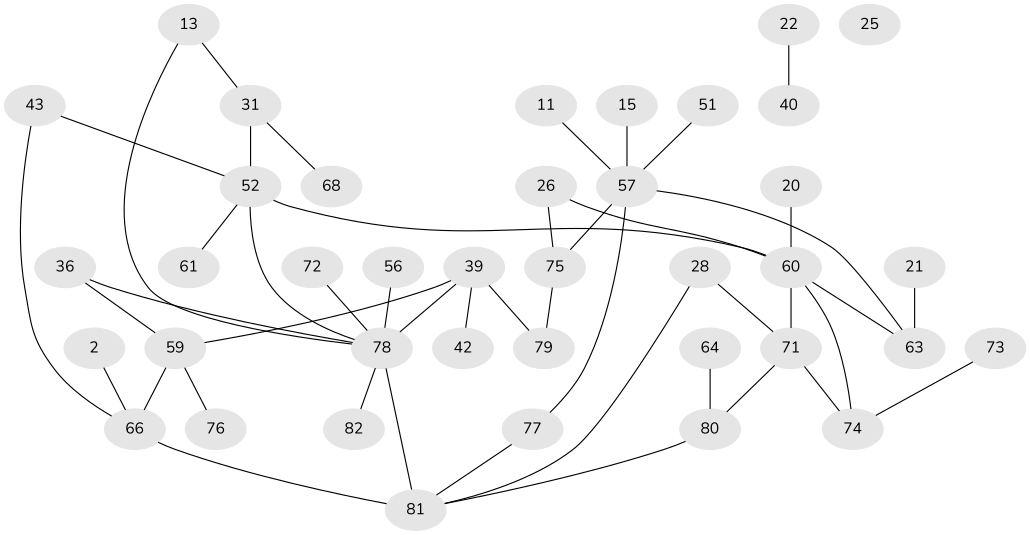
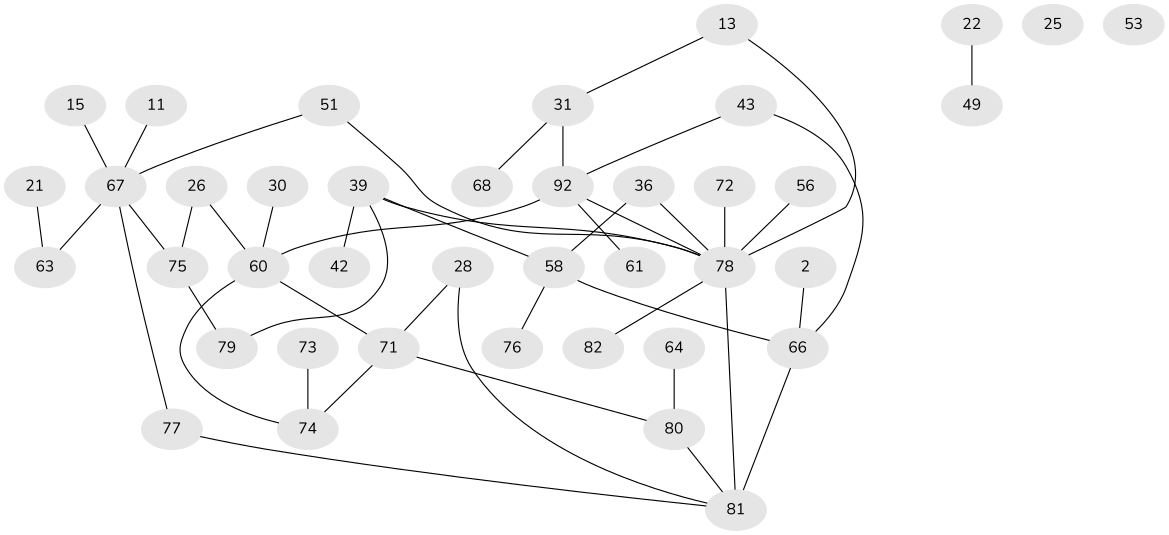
node "53": added
node "40": label "40" -> "49"
node "52": label "52" -> "92"
node "57": label "57" -> "67"
node "20": label "20" -> "30"
edge "51" -- "78": added
edge "60" -- "63": removed
node "59": label "59" -> "58"
